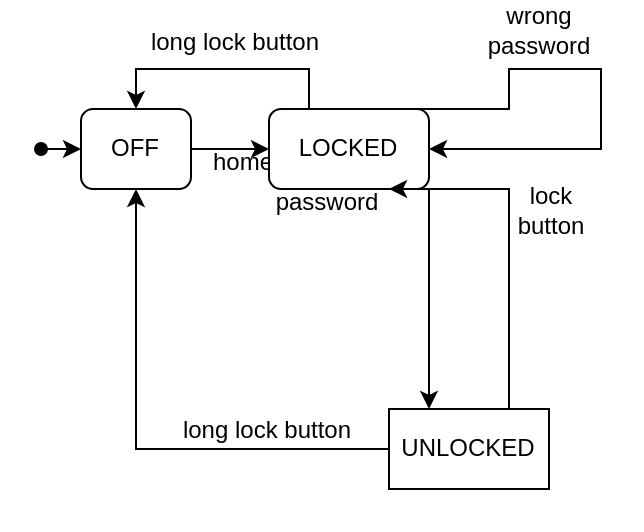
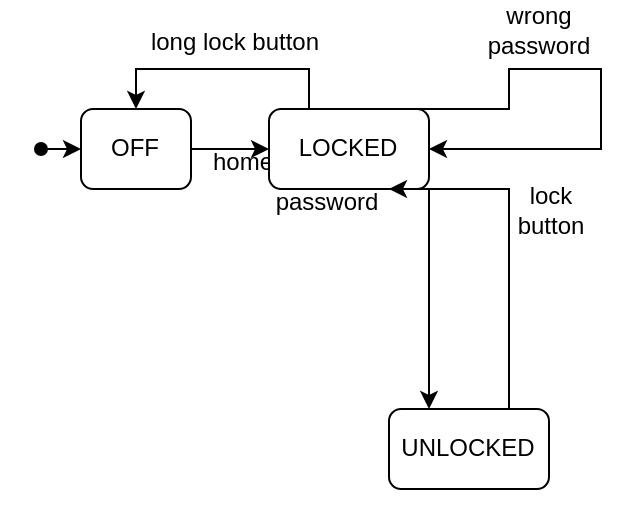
edge "UNLOCKED" -> "OFF": removed, label "long lock button"
node "UNLOCKED": shape rectangle -> rounded rectangle
